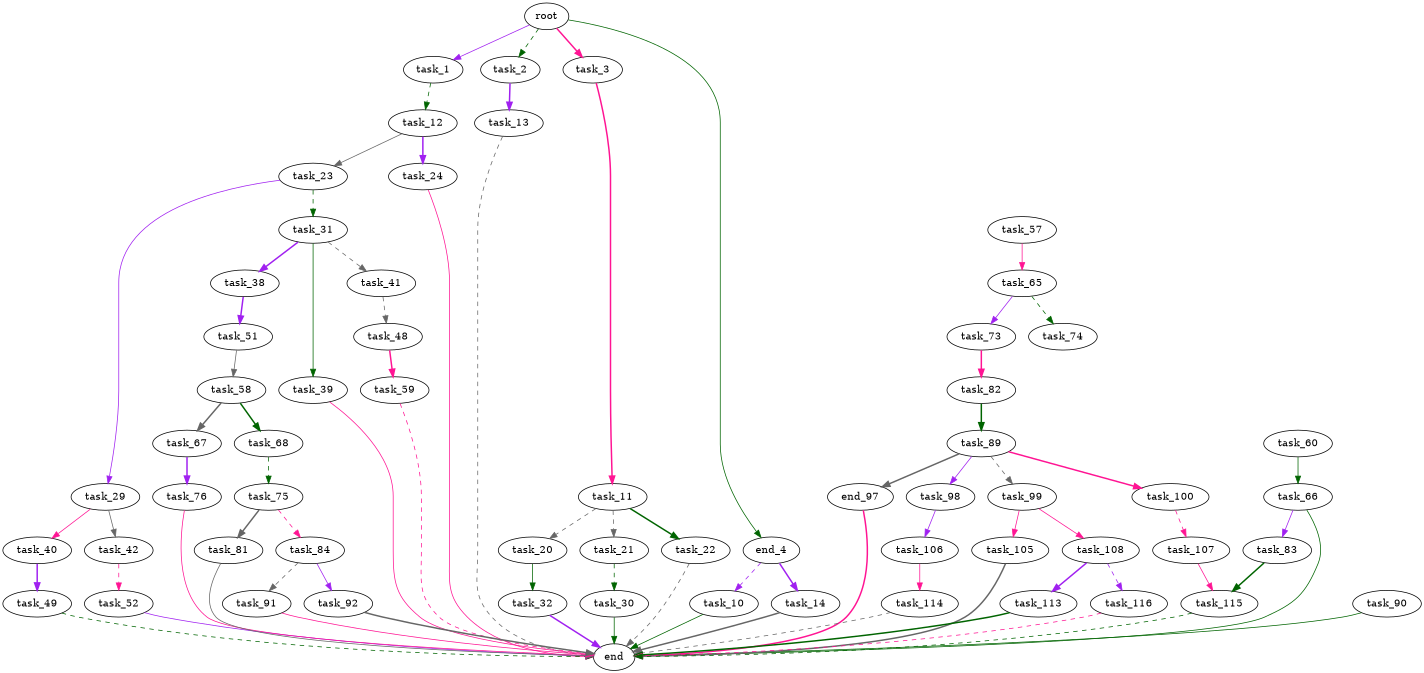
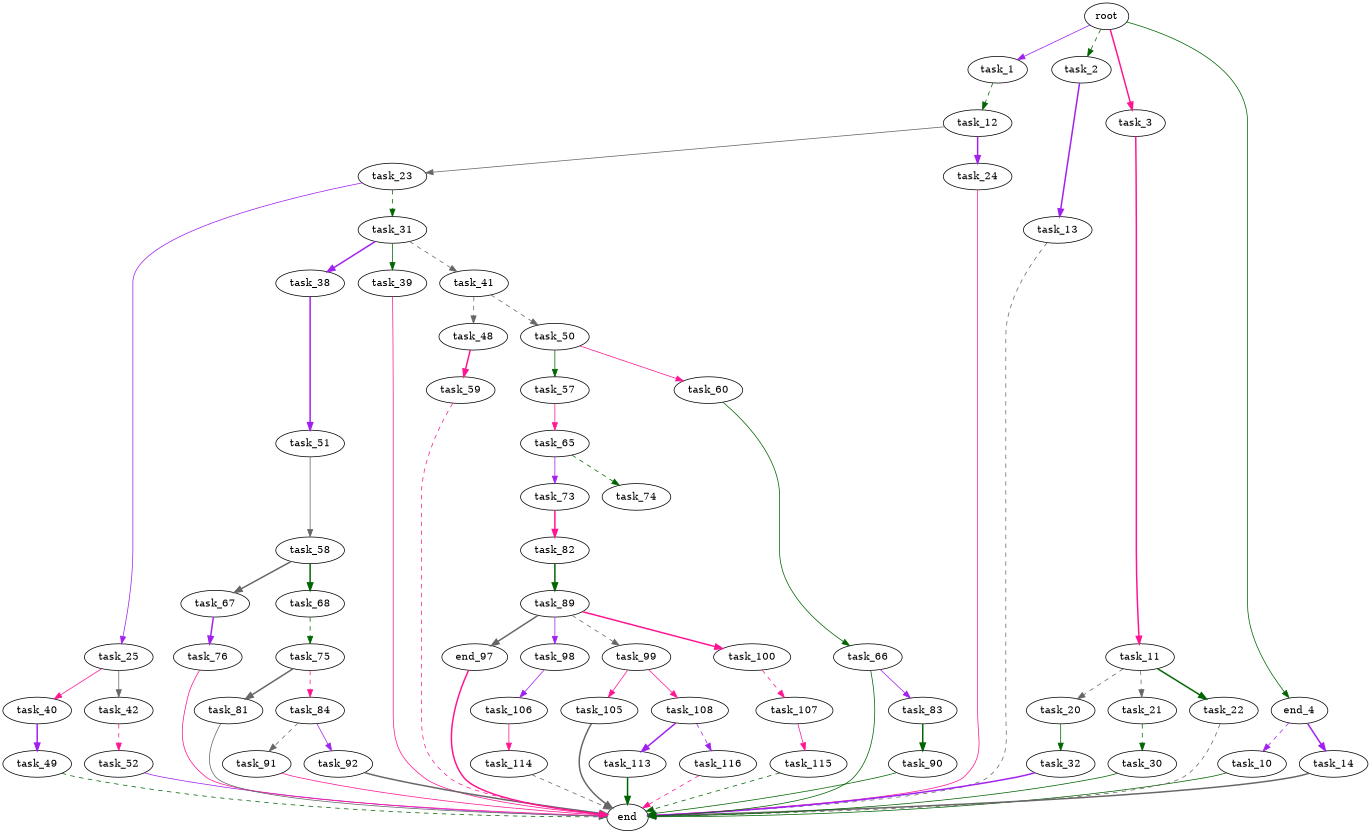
node "task_50": added
node "task_29": label "task_29" -> "task_25"
edge "task_83" -> "task_115": now "task_83" -> "task_90"
